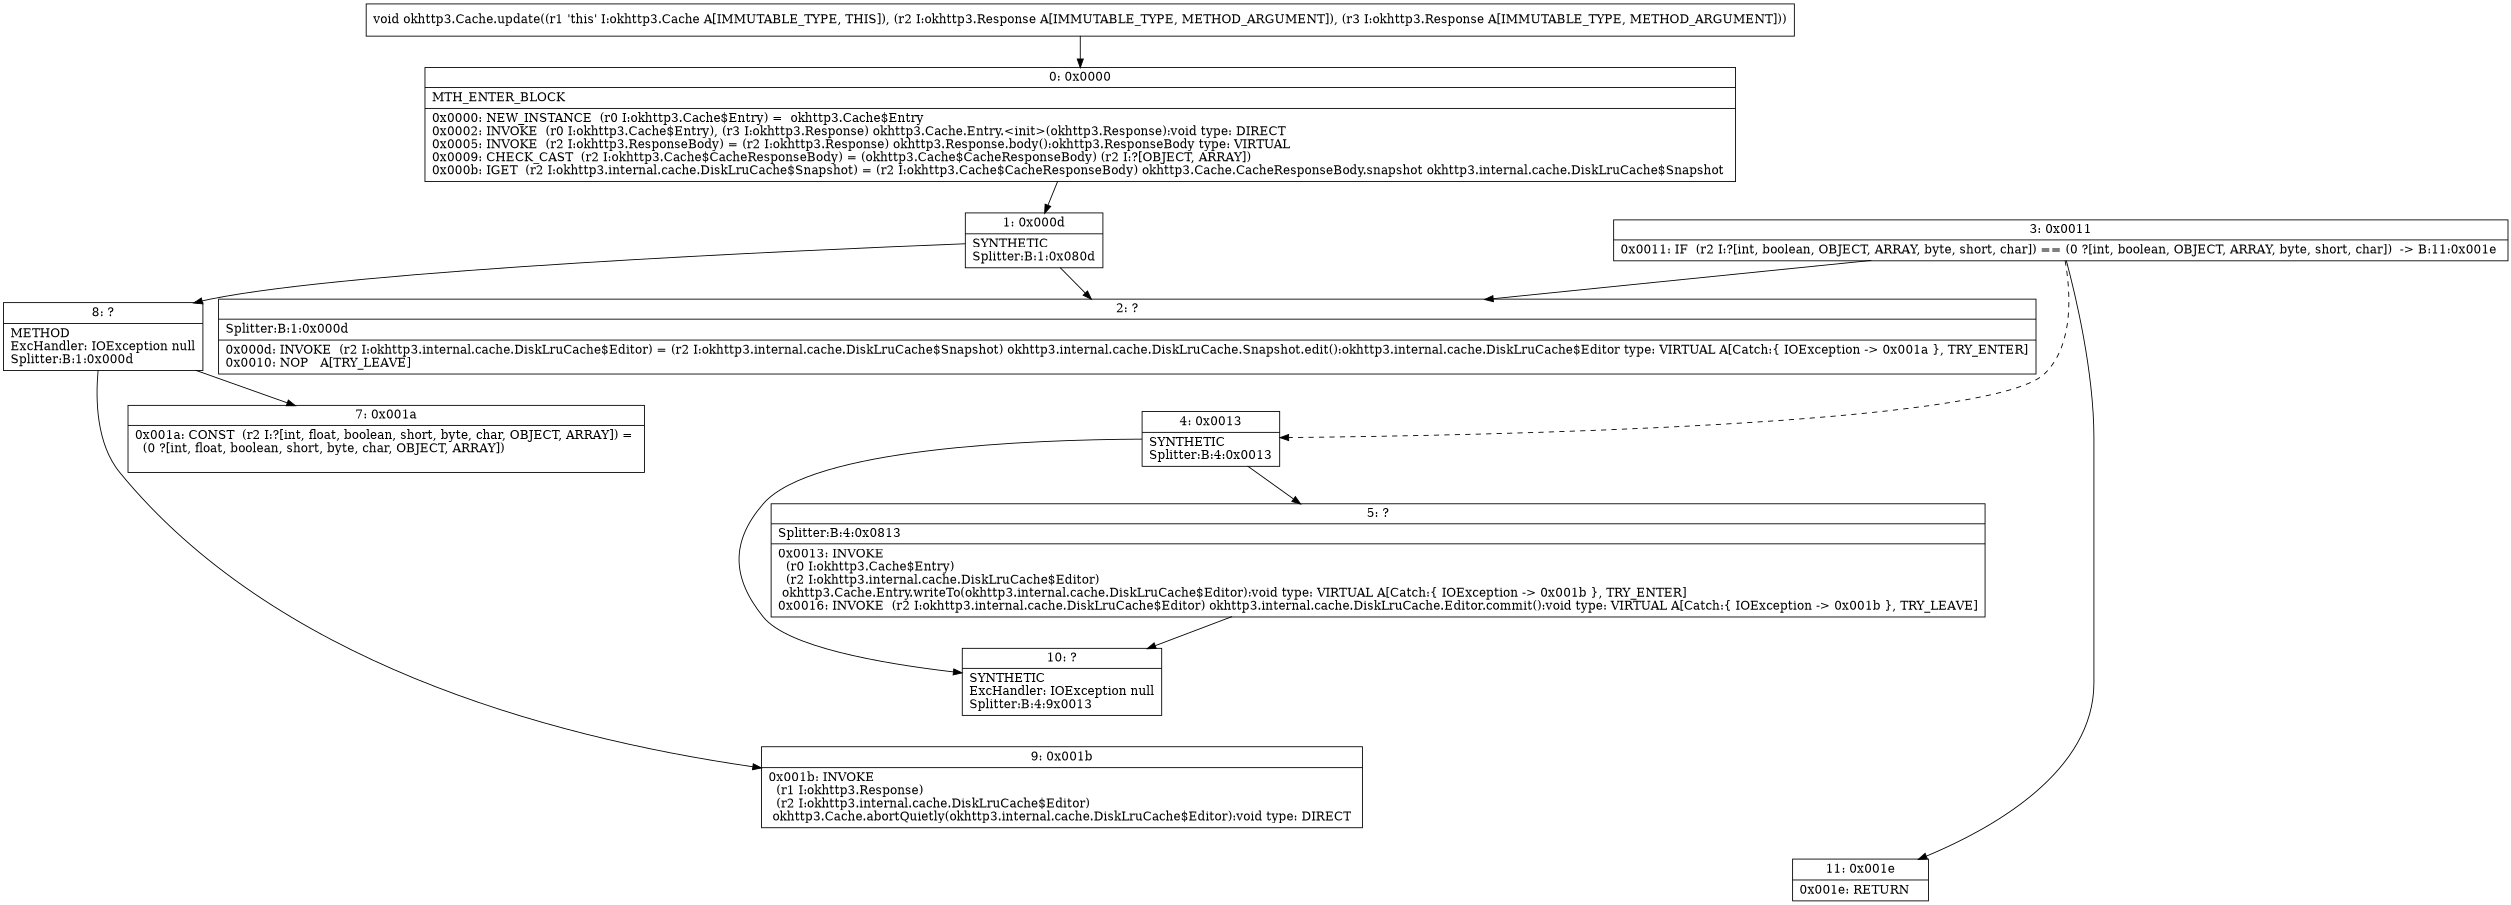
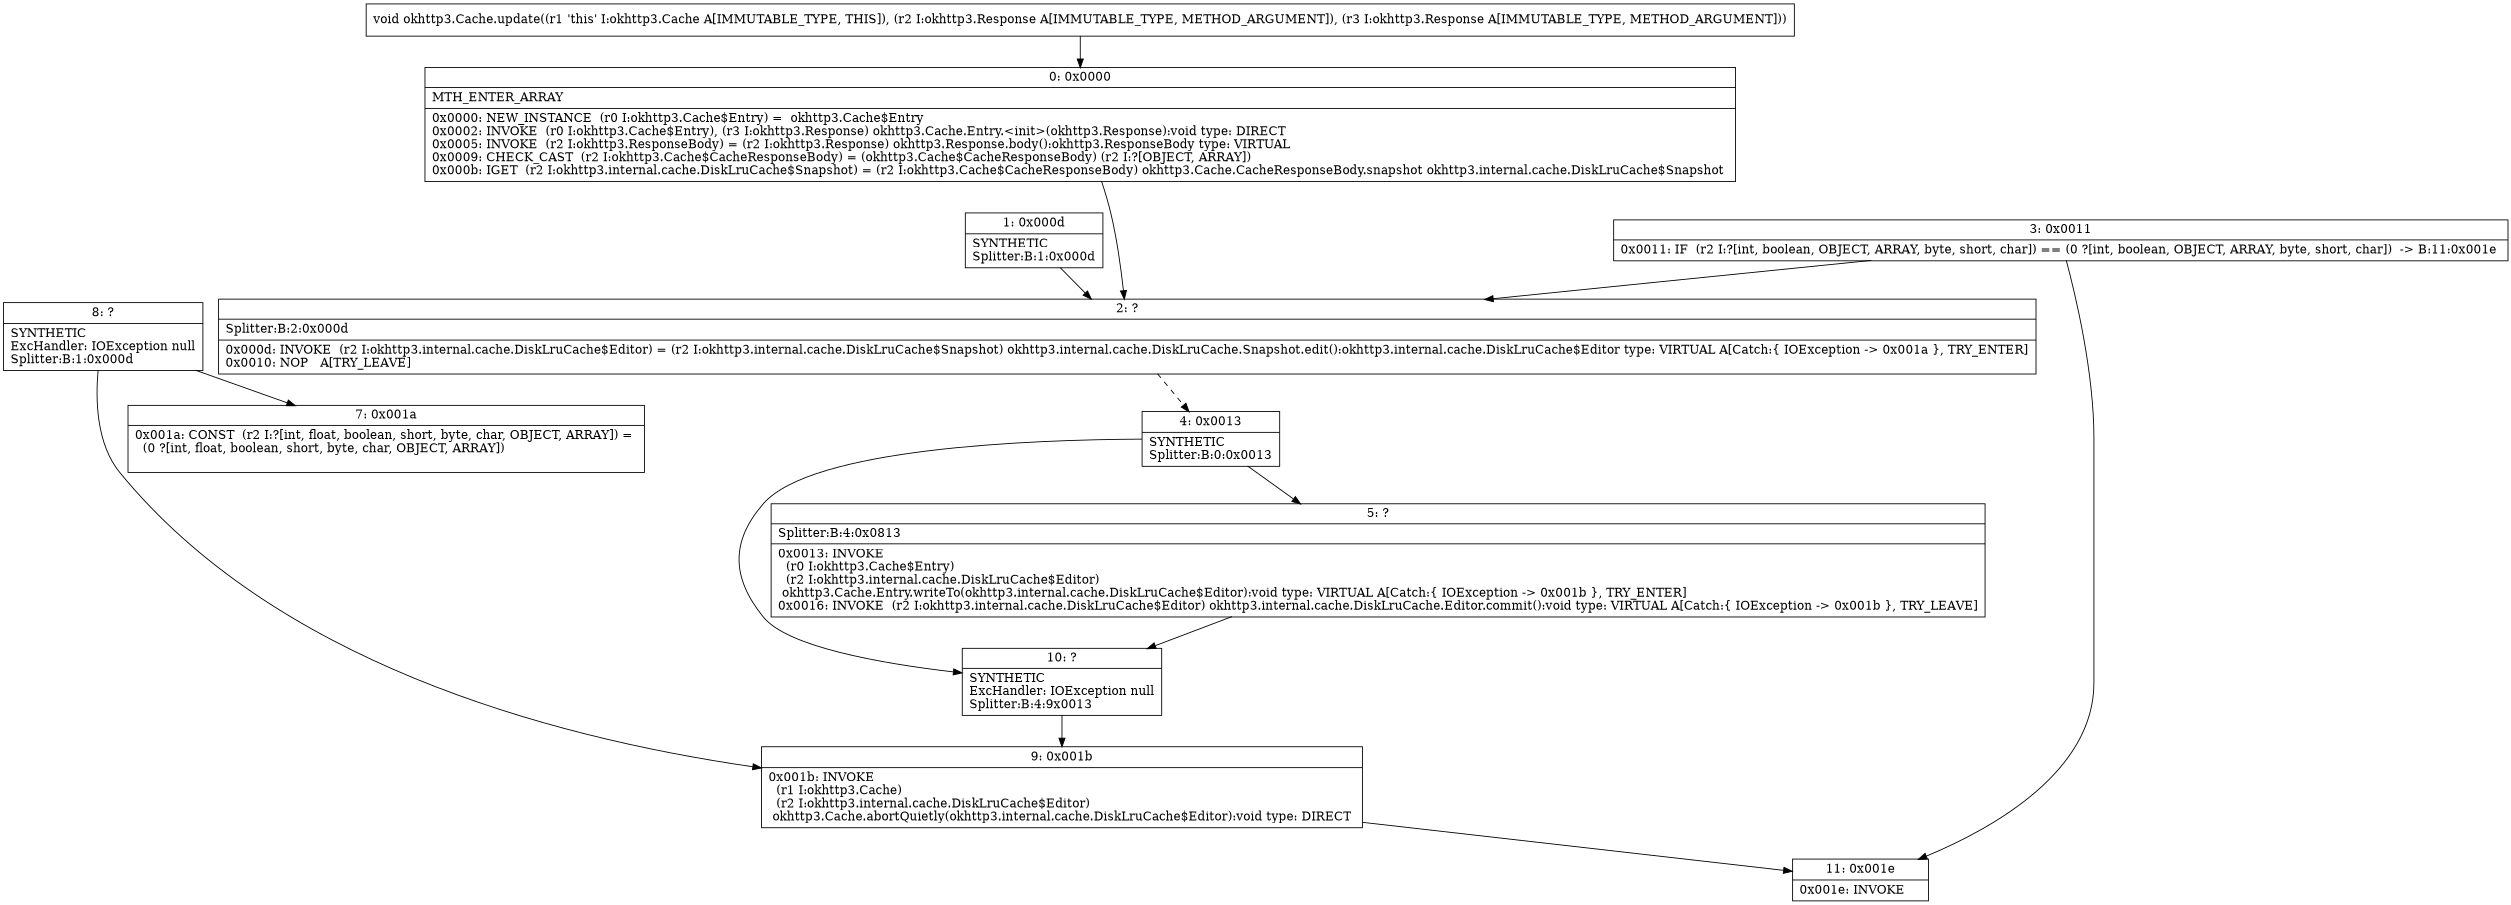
node "0: 0x0000": text "MTH_ENTER_BLOCK" -> "MTH_ENTER_ARRAY"
edge "0: 0x0000" -> "1: 0x000d": now "0: 0x0000" -> "2: ?"
node "1: 0x000d": text "Splitter:B:1:0x080d" -> "Splitter:B:1:0x000d"
edge "1: 0x000d" -> "8: ?": removed
node "2: ?": text "Splitter:B:1:0x000d" -> "Splitter:B:2:0x000d"
node "8: ?": text "METHOD" -> "SYNTHETIC"
edge "3: 0x0011" -> "4: 0x0013": now "2: ?" -> "4: 0x0013"
node "4: 0x0013": text "Splitter:B:4:0x0013" -> "Splitter:B:0:0x0013"
edge "10: ?" -> "9: 0x001b": added
node "9: 0x001b": text "(r1 I:okhttp3.Response)" -> "(r1 I:okhttp3.Cache)"
edge "9: 0x001b" -> "11: 0x001e": added
node "11: 0x001e": text "0x001e: RETURN" -> "0x001e: INVOKE"
